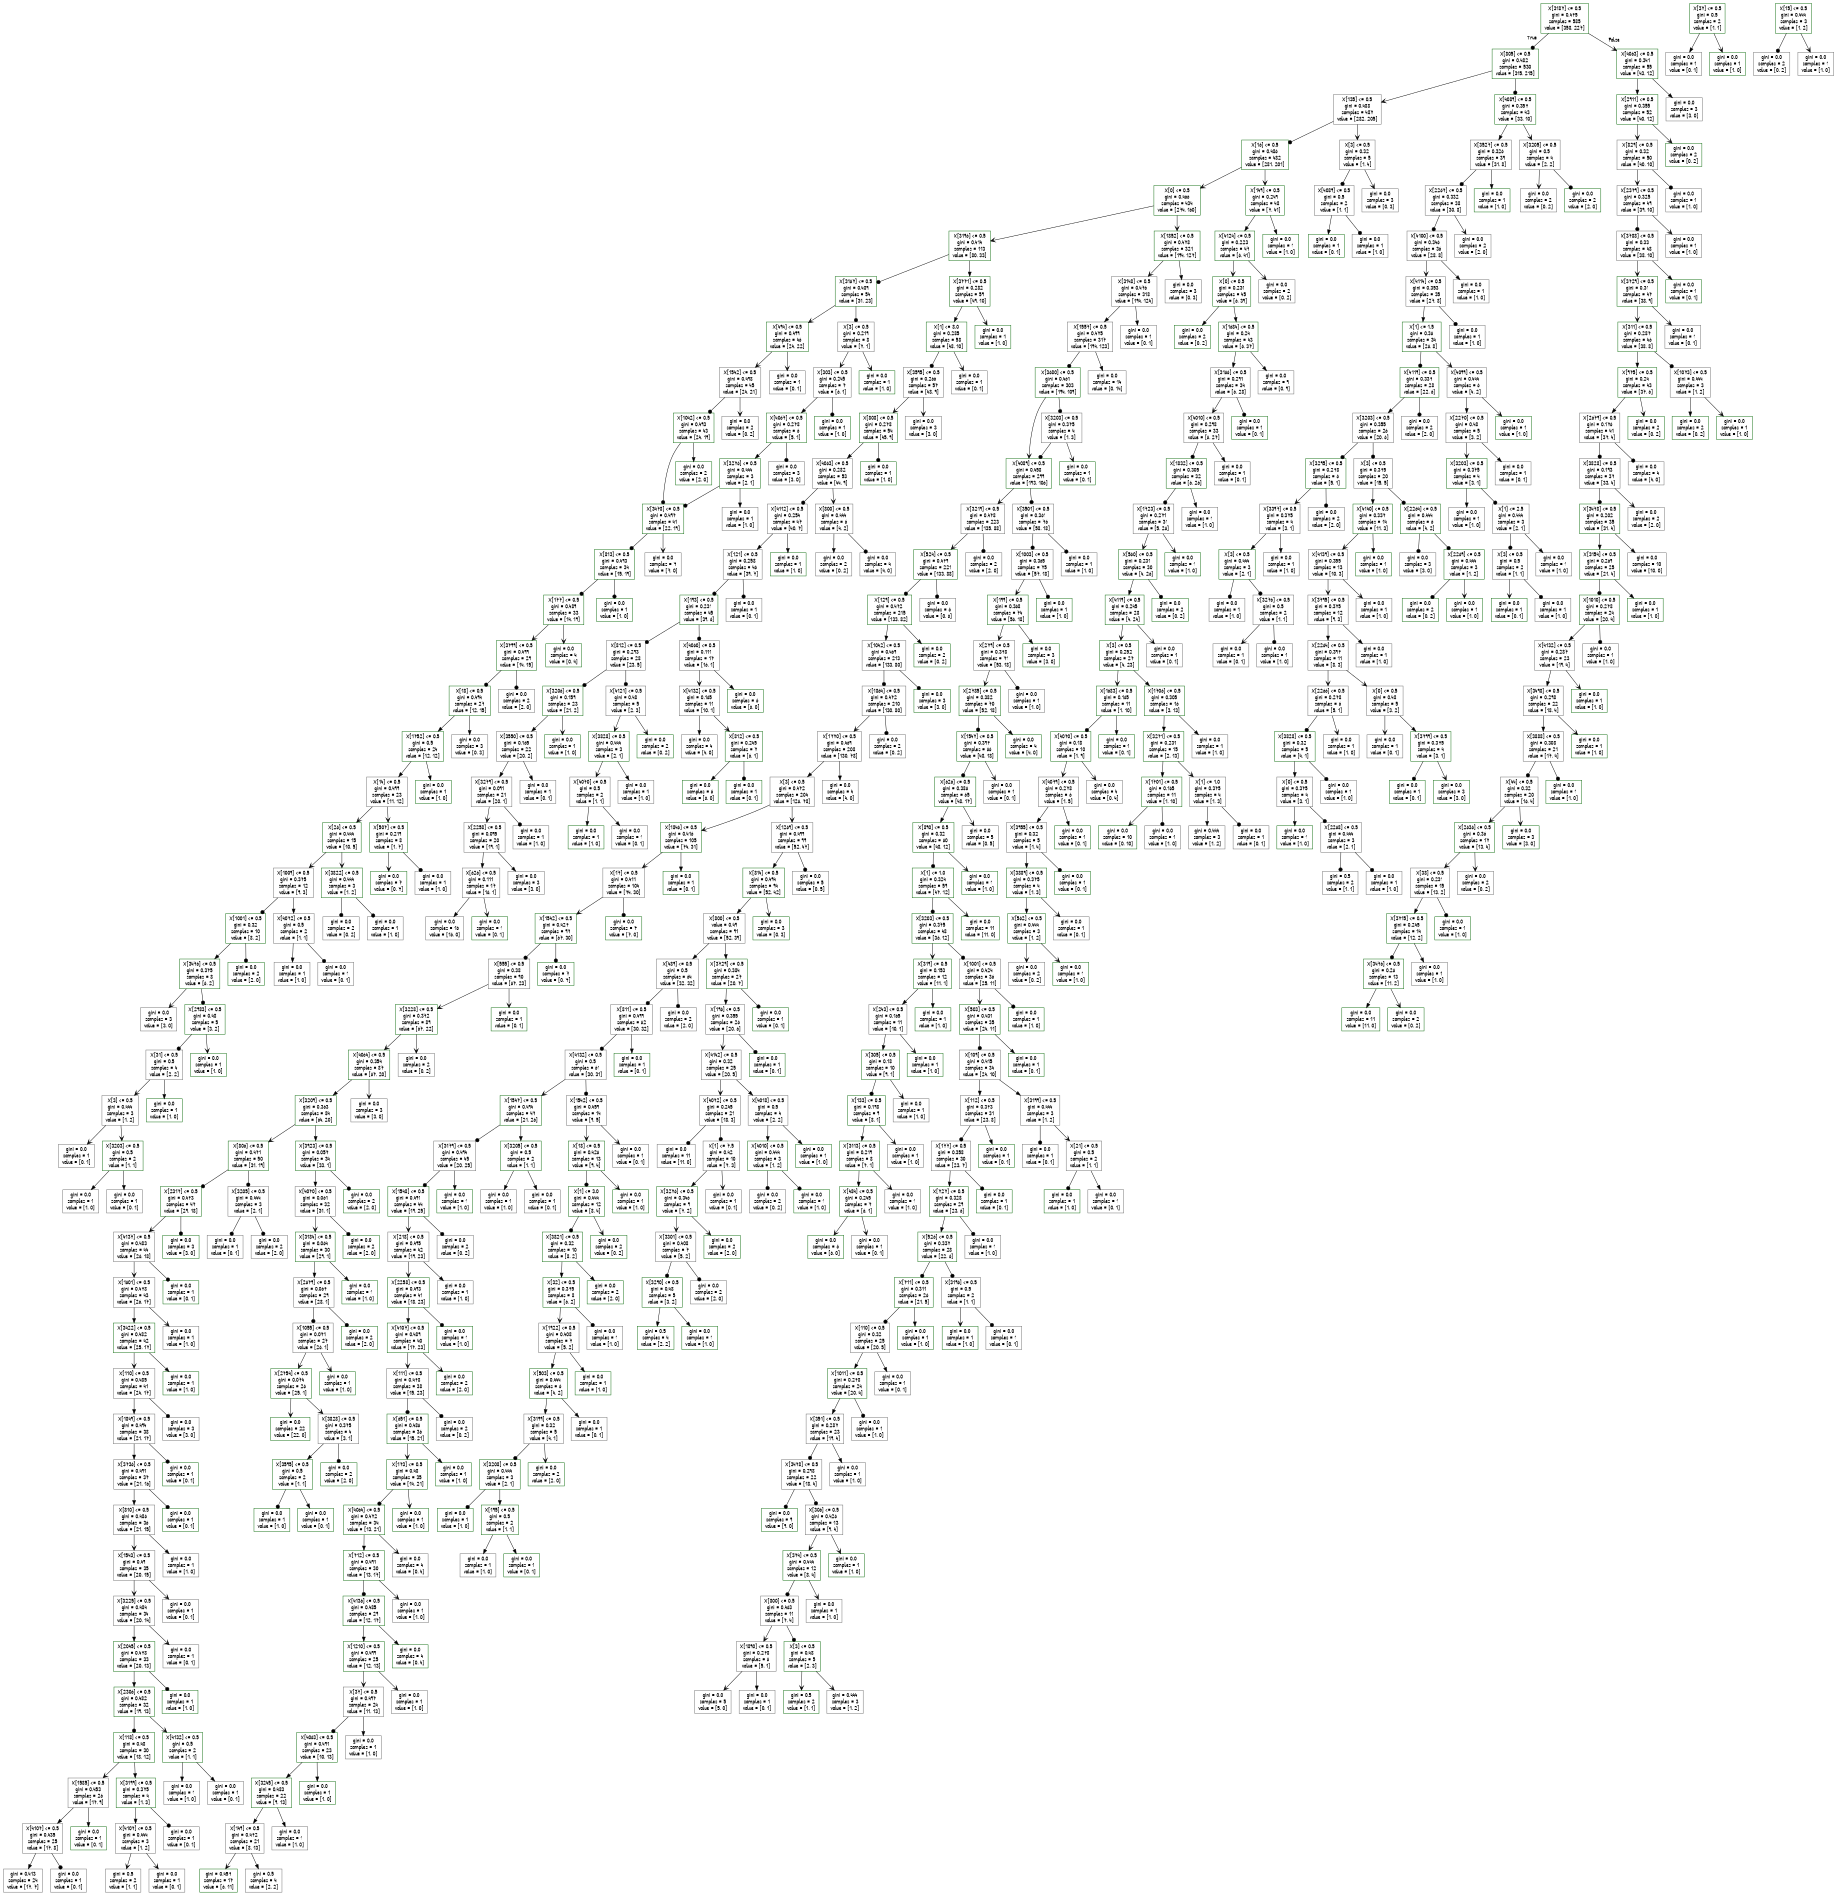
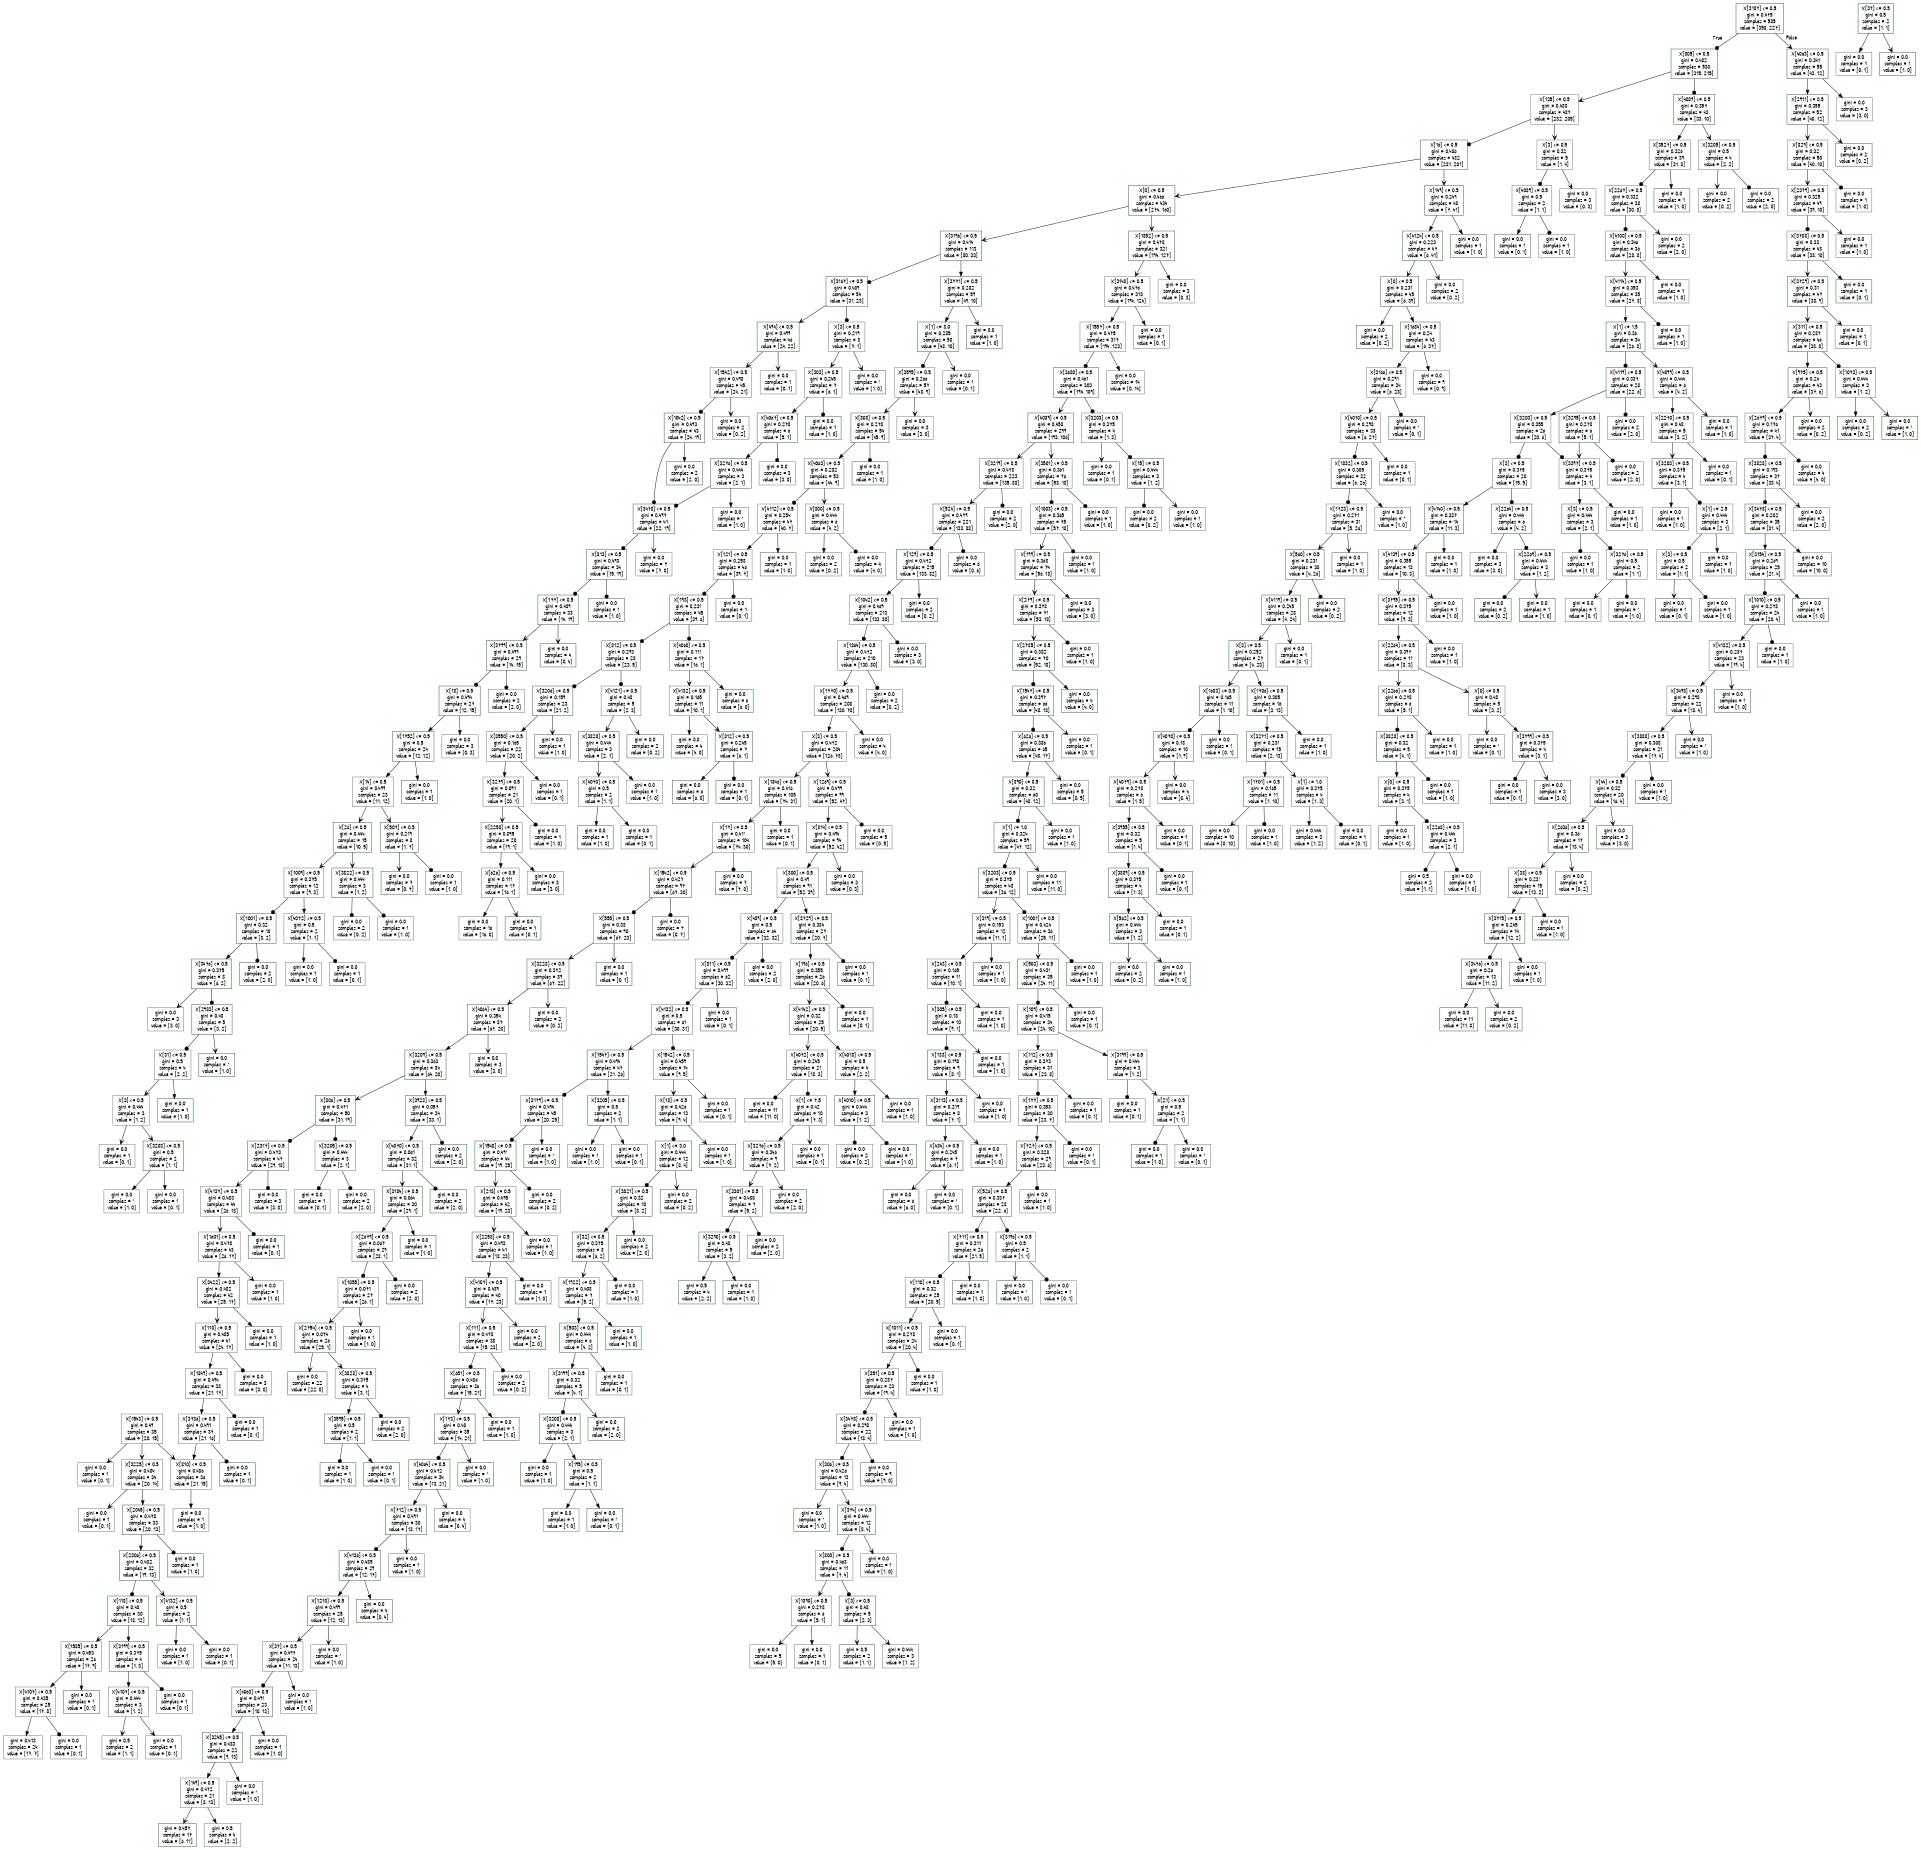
edge "X[3203] <= 0.5 gini = 0.375 samples = 4 value = [1, 3]" -> "X[4089] <= 0.5 gini = 0.458 samples = 299 value = [193, 106]": now "X[3203] <= 0.5 gini = 0.375 samples = 4 value = [1, 3]" -> "X[15] <= 0.5 gini = 0.444 samples = 3 value = [1, 2]"
edge "X[3203] <= 0.5 gini = 0.355 samples = 26 value = [20, 6]" -> "X[3295] <= 0.5 gini = 0.278 samples = 6 value = [5, 1]": now "X[3203] <= 0.5 gini = 0.355 samples = 26 value = [20, 6]" -> "X[3397] <= 0.5 gini = 0.375 samples = 4 value = [3, 1]"
edge "X[4089] <= 0.5 gini = 0.458 samples = 299 value = [193, 106]" -> "X[3501] <= 0.5 gini = 0.361 samples = 76 value = [58, 18]": arrowhead dot -> vee
node "X[800] <= 0.5 value = 0.49 samples = 91 value = [52, 39]": label "X[800] <= 0.5 value = 0.49 samples = 91 value = [52, 39]" -> "X[800] <= 0.5 gini = 0.49 samples = 91 value = [52, 39]"
edge "X[243] <= 0.5 gini = 0.165 samples = 11 value = [10, 1]" -> "X[305] <= 0.5 gini = 0.18 samples = 10 value = [9, 1]": arrowhead normal -> dot
edge "X[810] <= 0.5 gini = 0.486 samples = 36 value = [21, 15]" -> "X[1543] <= 0.5 gini = 0.49 samples = 35 value = [20, 15]": reversed
